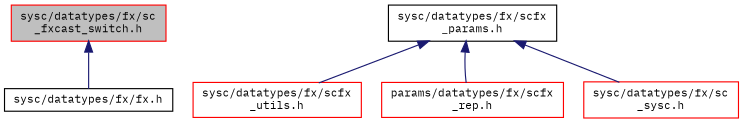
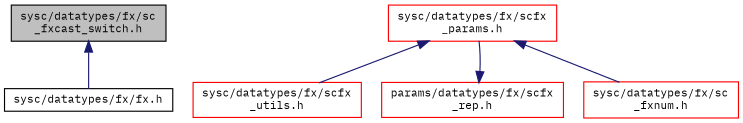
node "sysc/datatypes/fx/sc _fxcast_switch.h": color red -> black
node "sysc/datatypes/fx/scfx _params.h": color black -> red
edge "params/datatypes/fx/scfx _rep.h" -> "sysc/datatypes/fx/scfx _params.h": reversed
node "sysc/datatypes/fx/sc _sysc.h": label "sysc/datatypes/fx/sc _sysc.h" -> "sysc/datatypes/fx/sc _fxnum.h"
